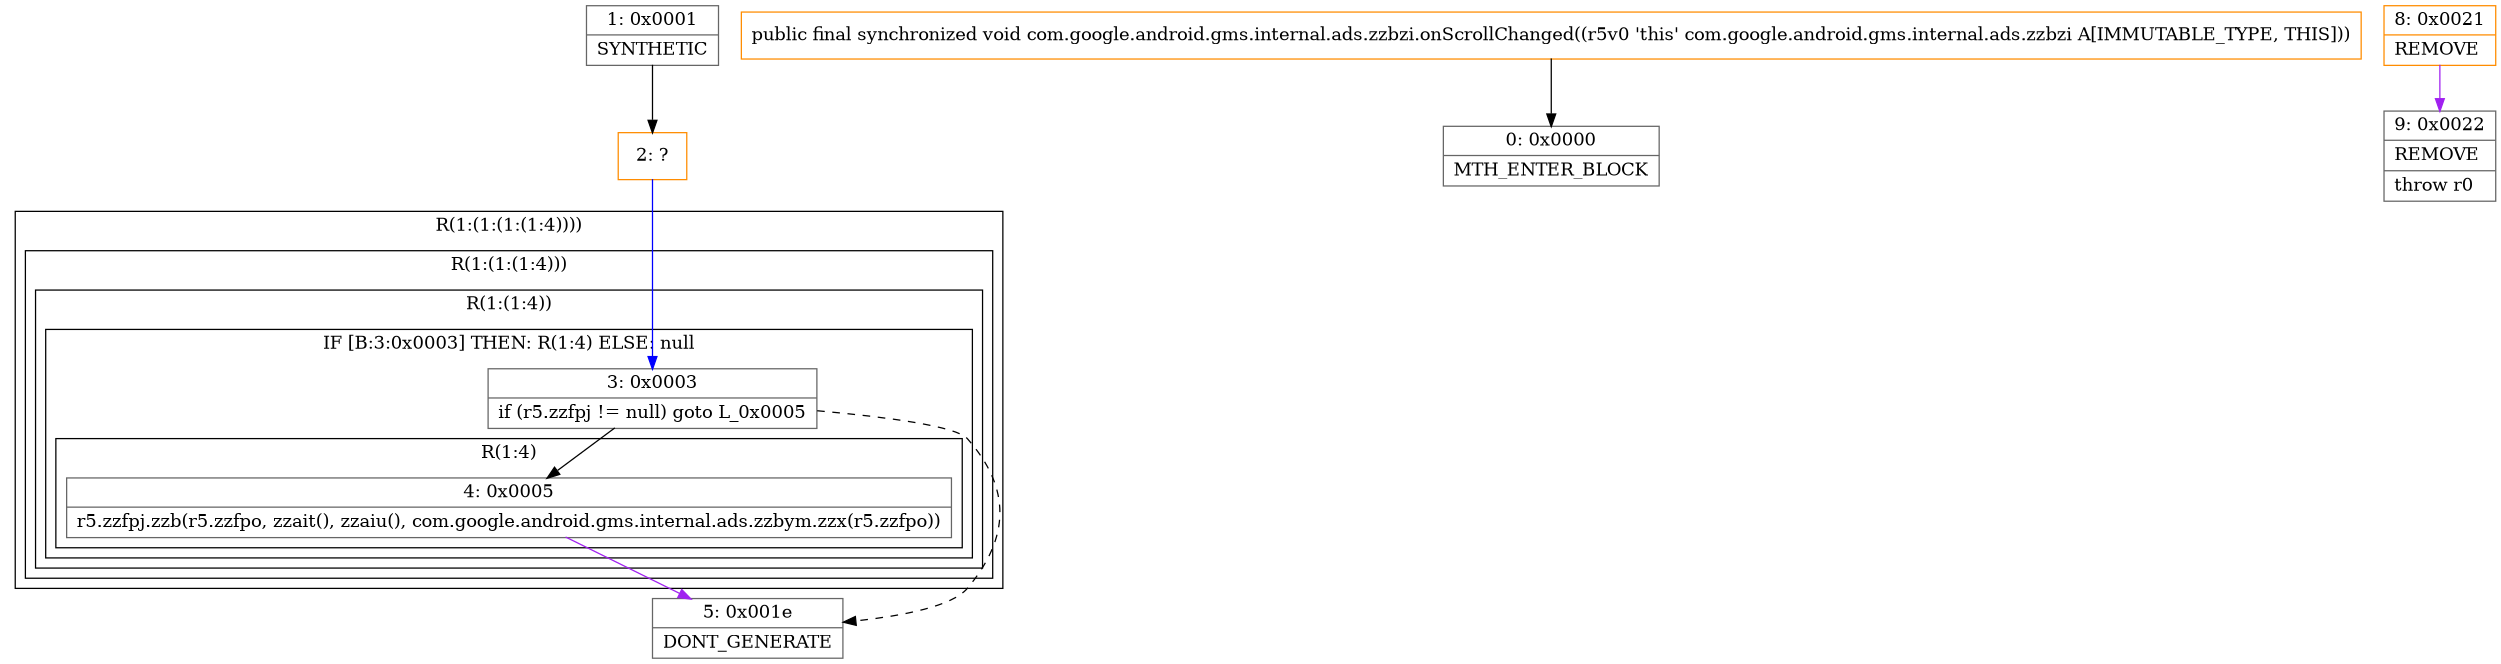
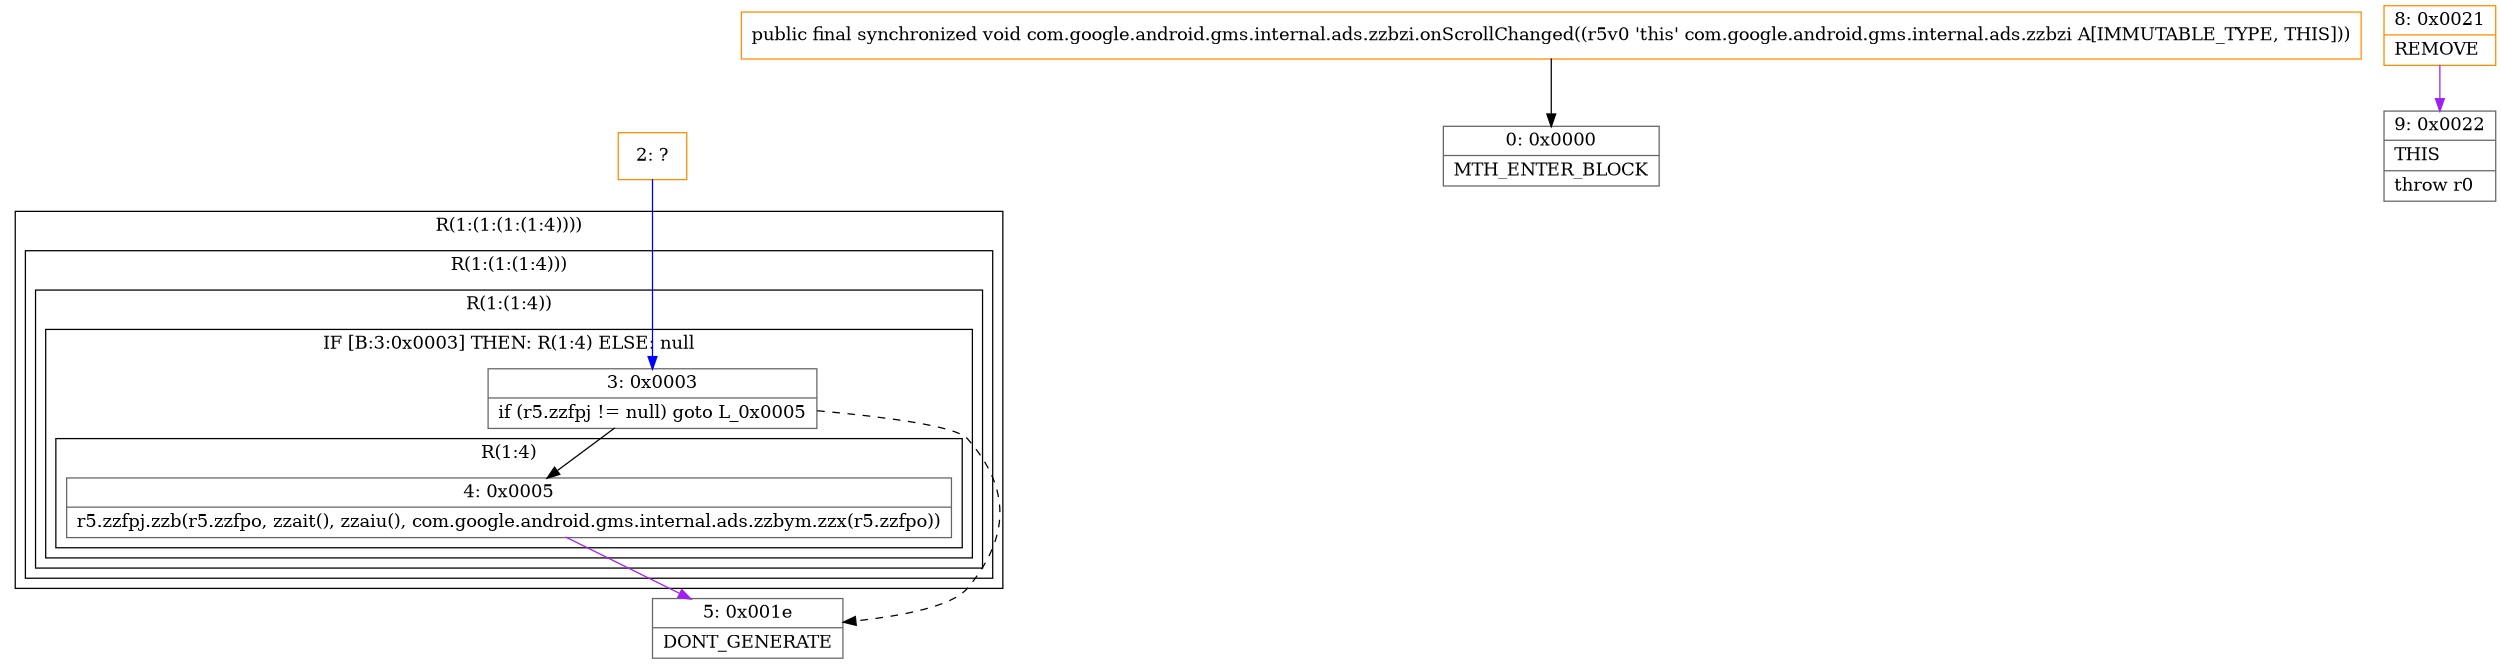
node "1: 0x0001": removed
node "9: 0x0022": text "REMOVE" -> "THIS"
